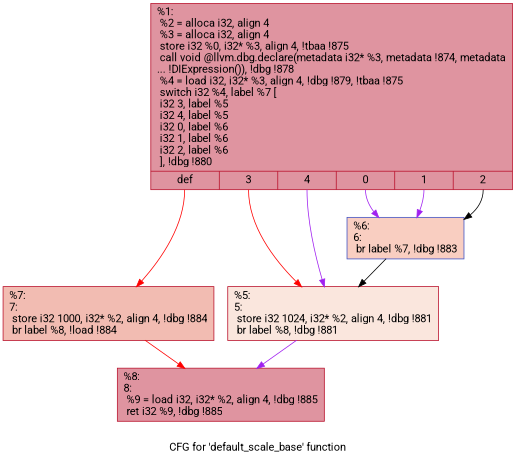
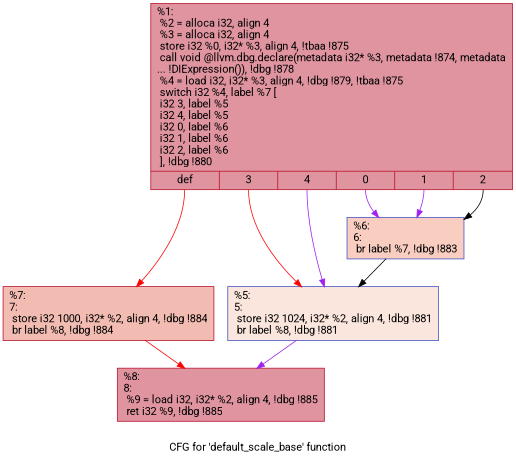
node "%5:": color #b70d28ff -> #3d50c3ff
node "%7:": text "br label %8, !load !884" -> "br label %8, !dbg !884"
